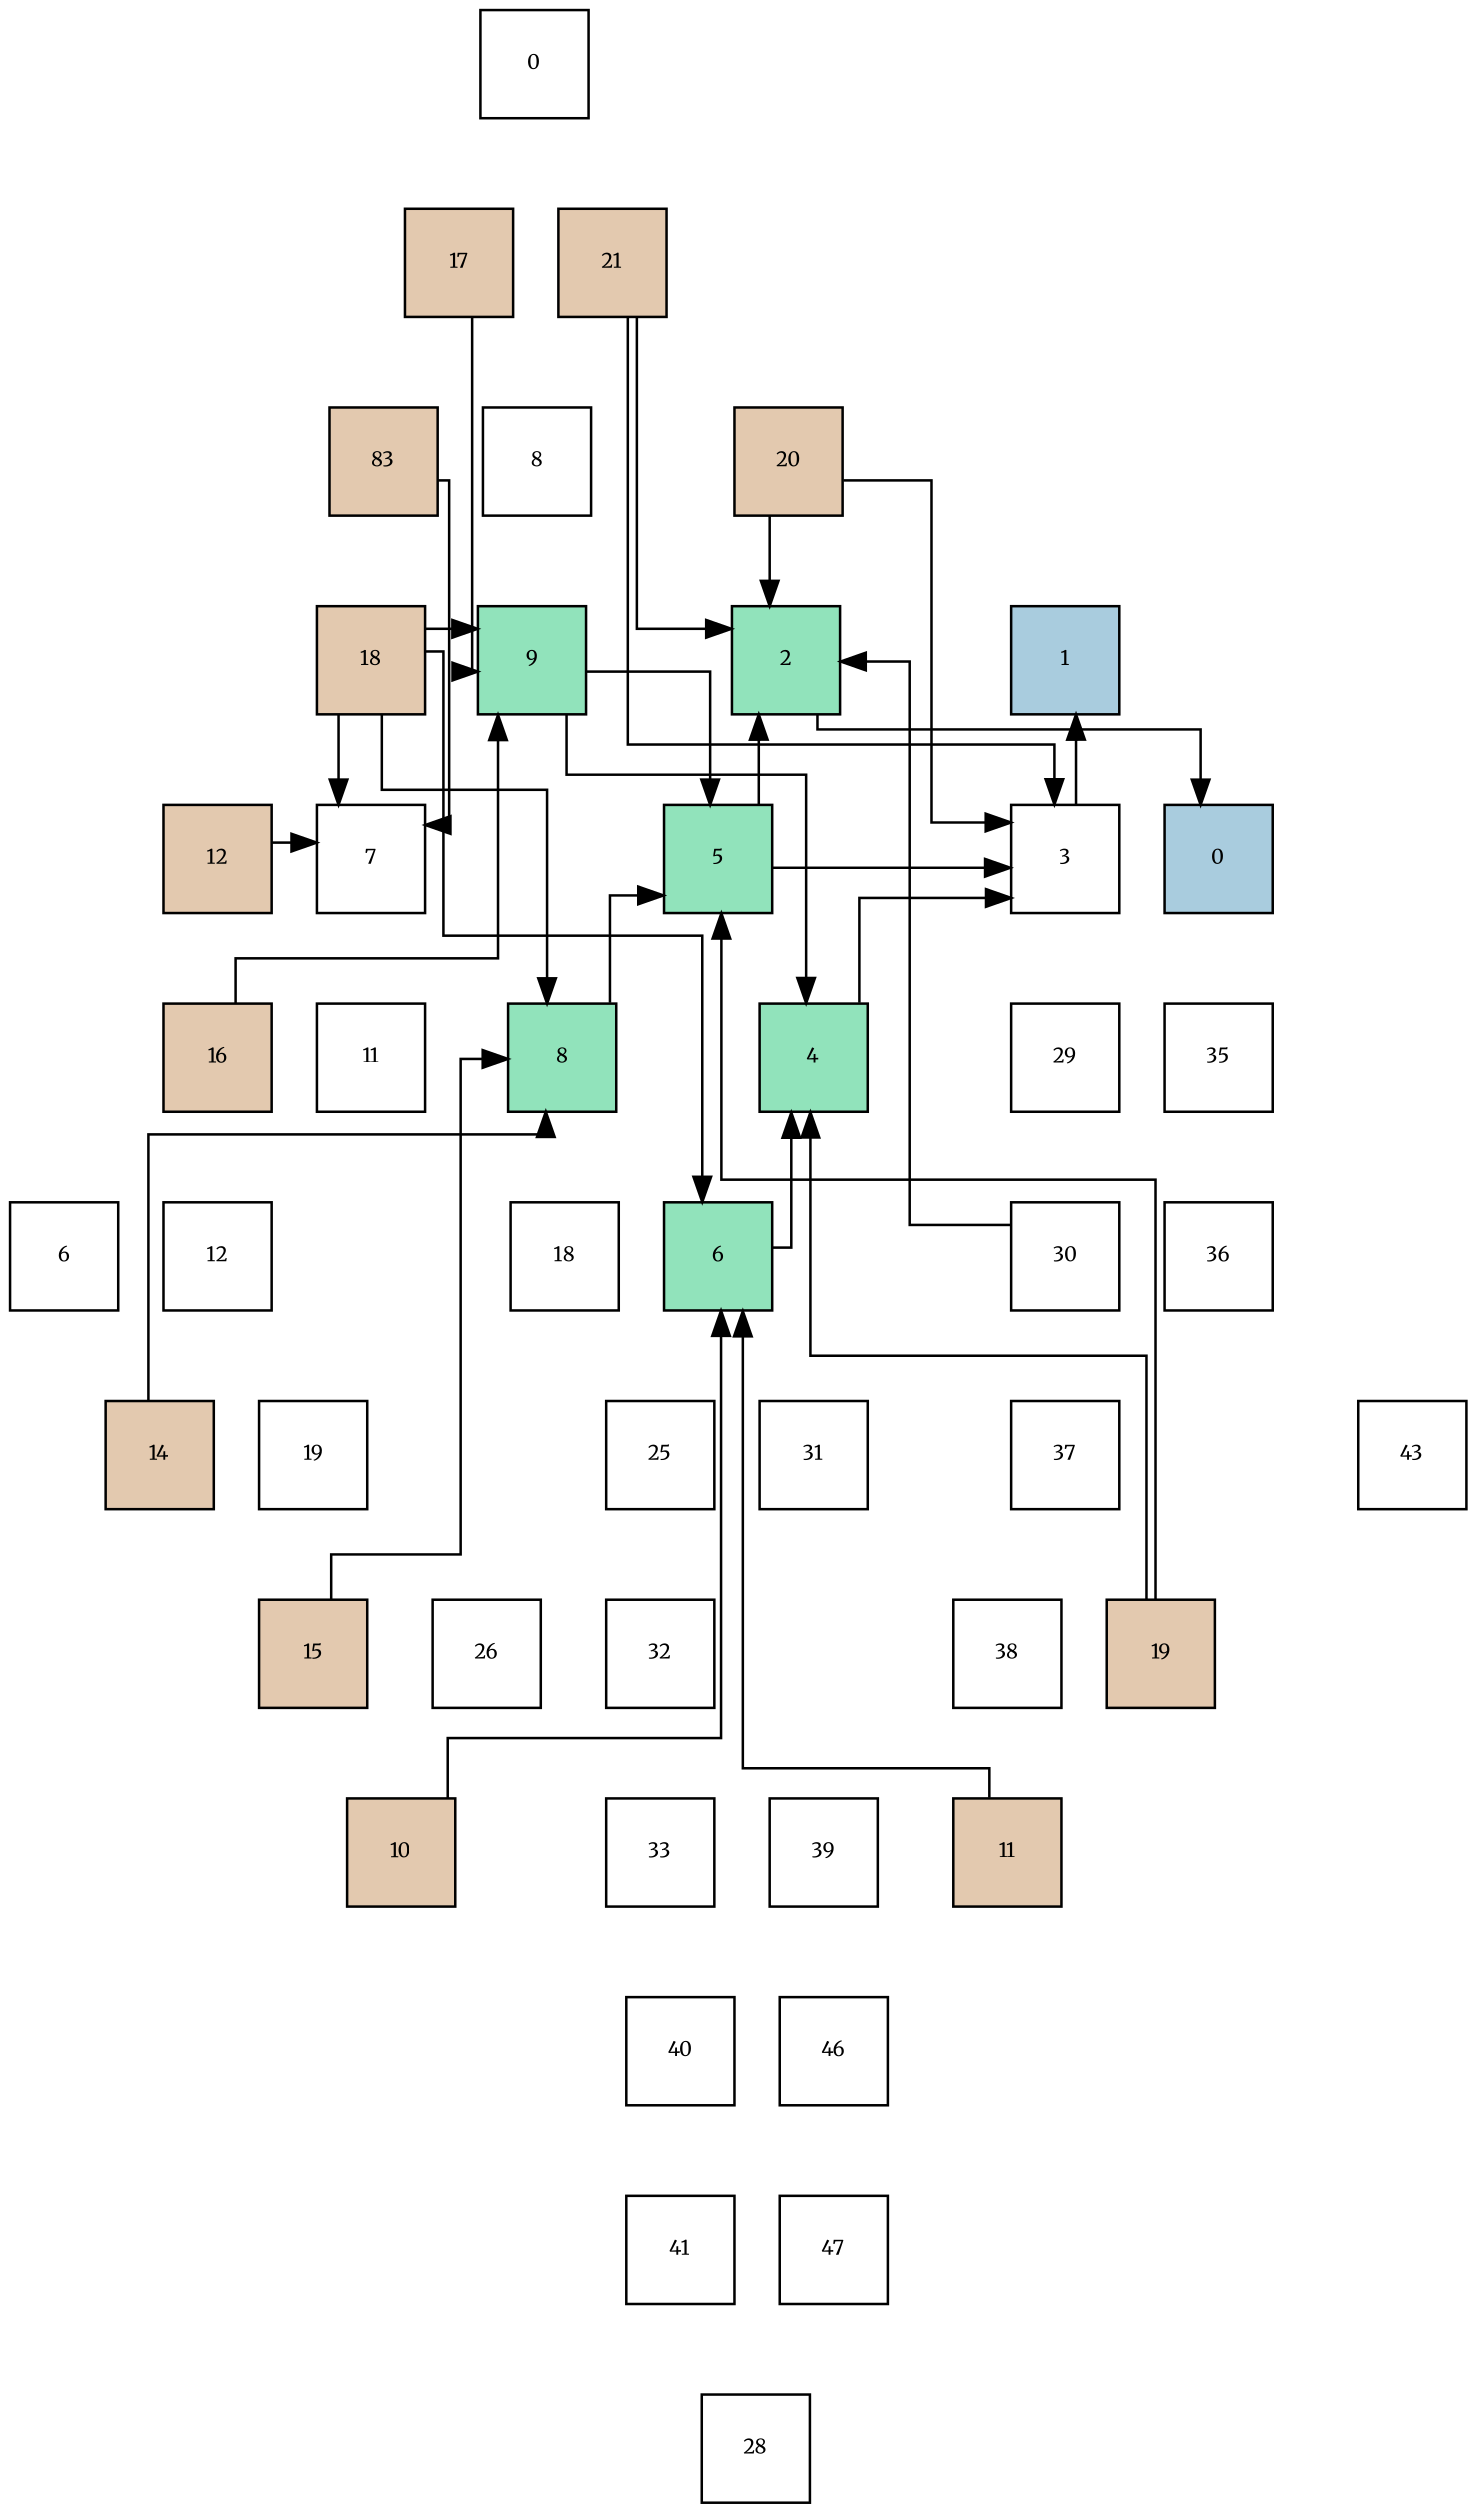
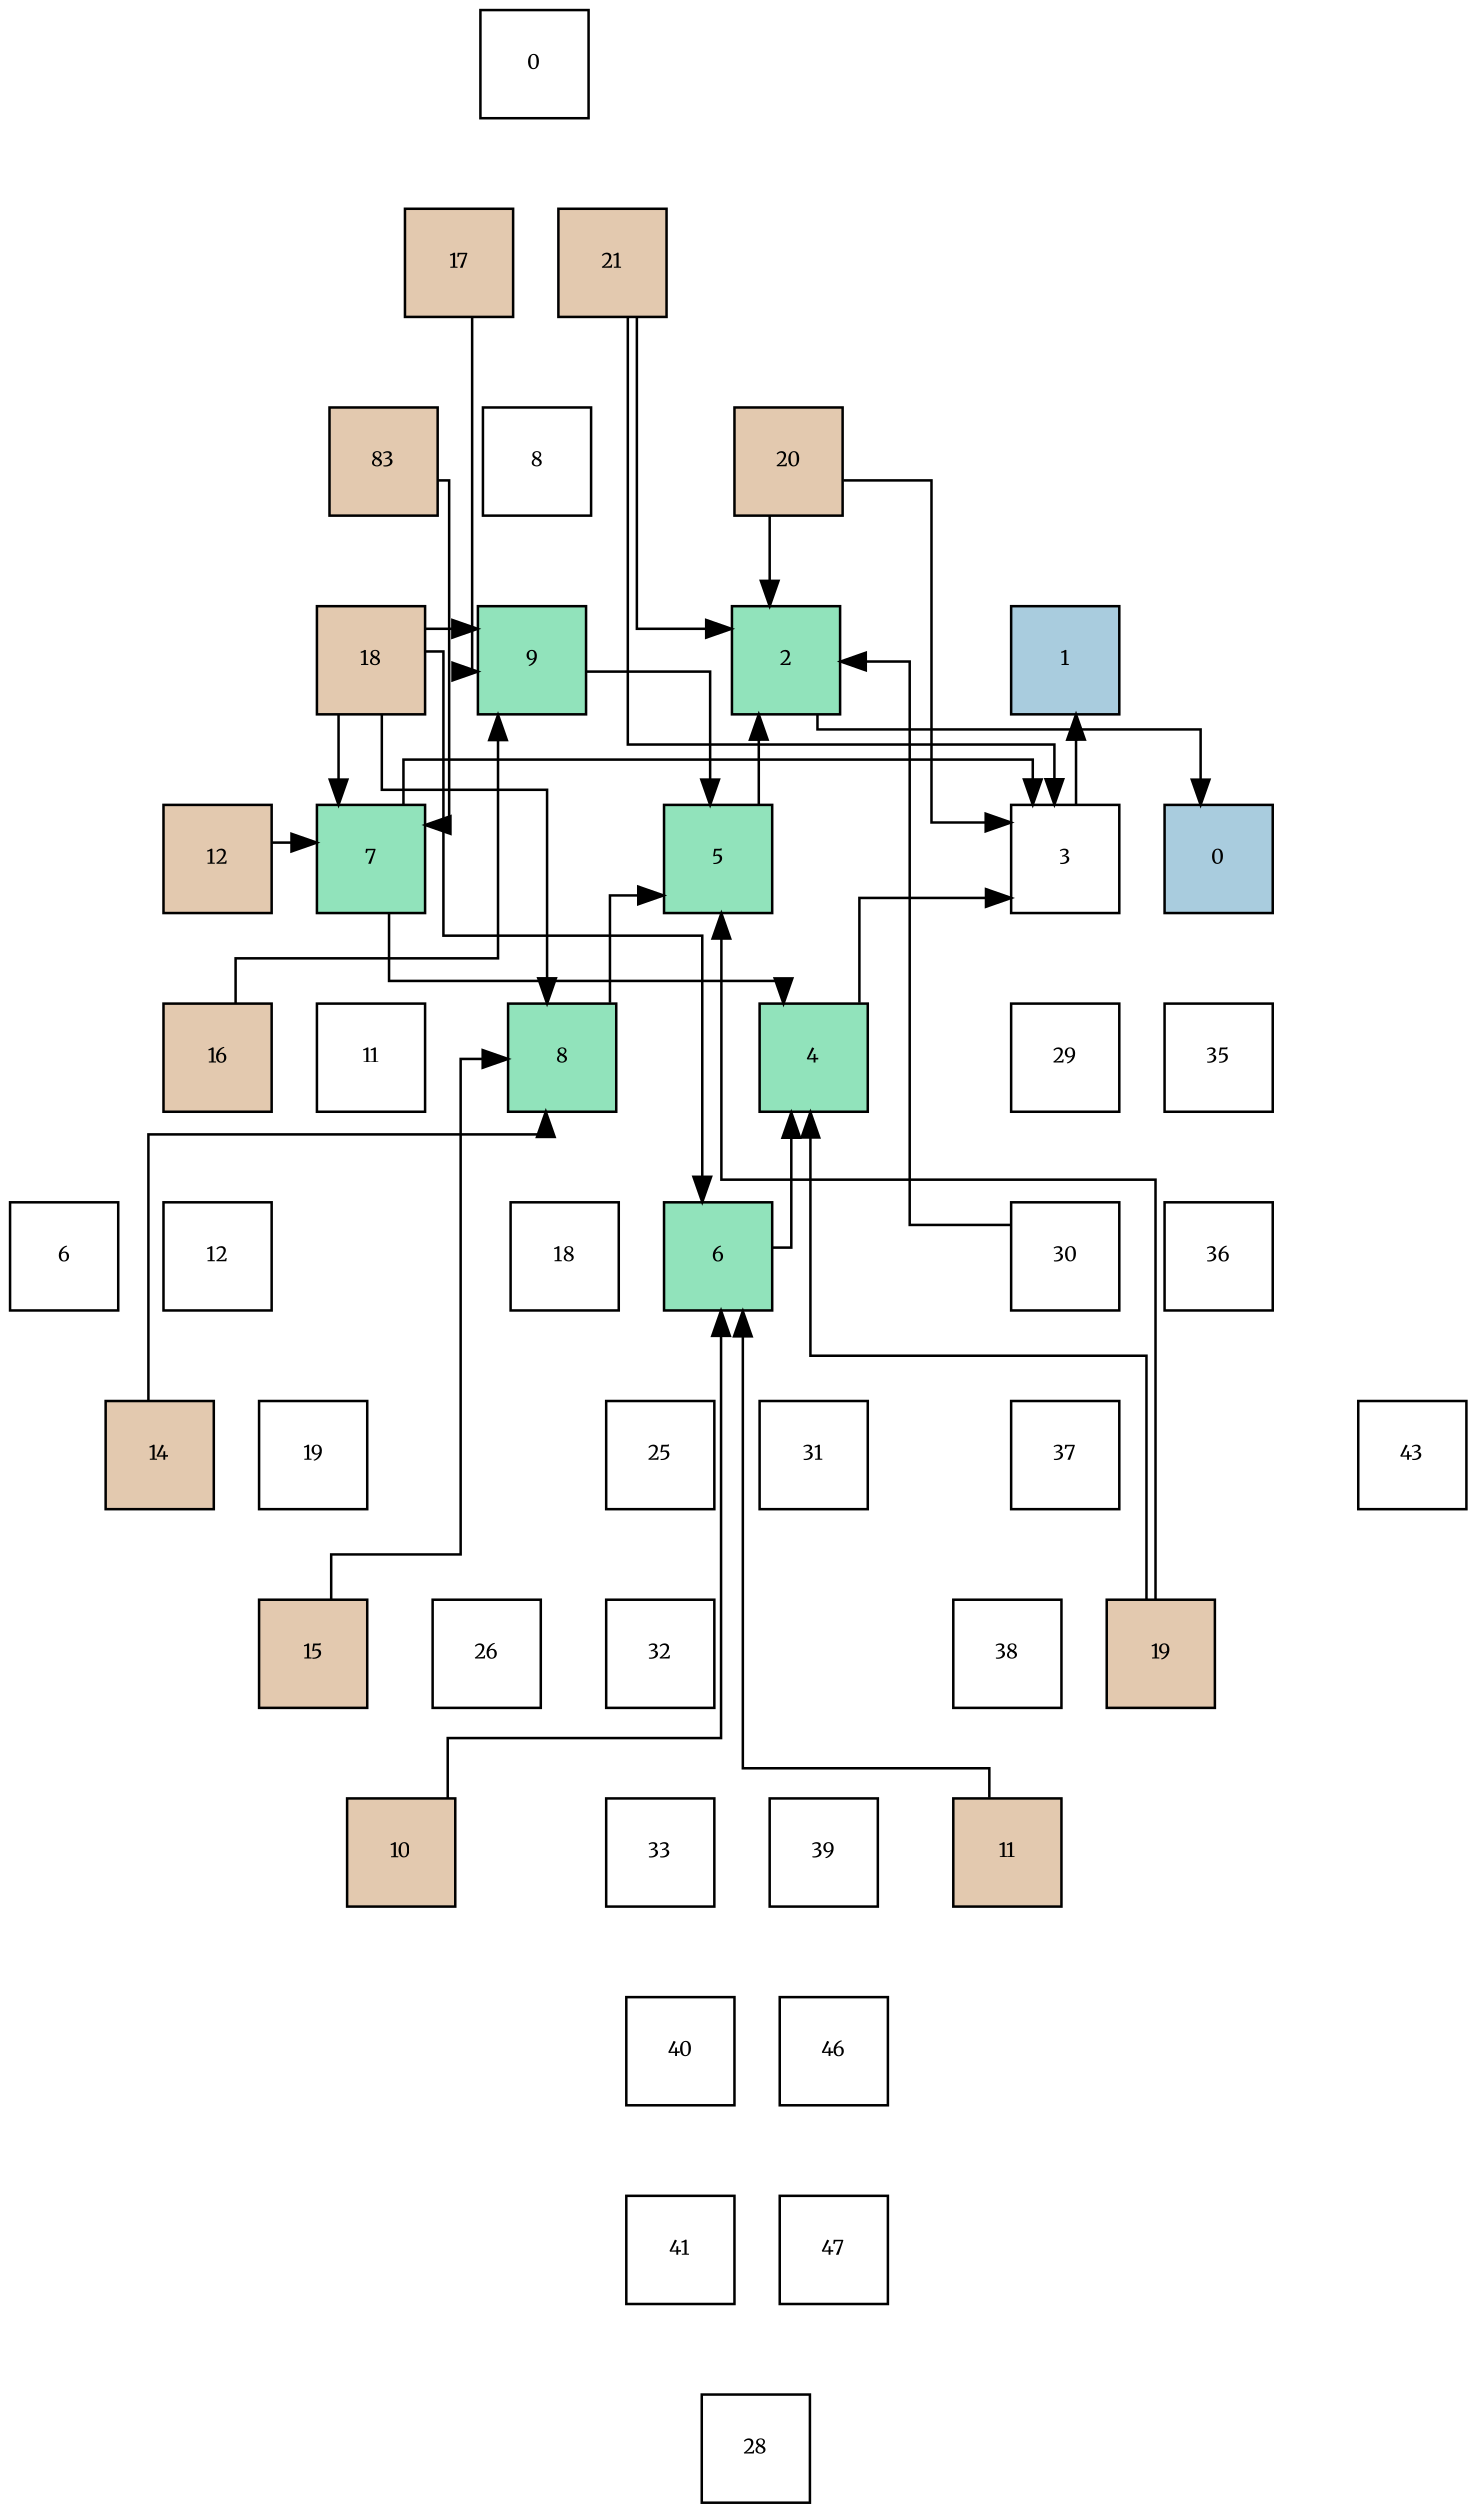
edge "9" -> "4": now "7" -> "4"
node "7": fillcolor #ffffff -> #91e3bb
edge "5" -> "3": now "7" -> "3"
